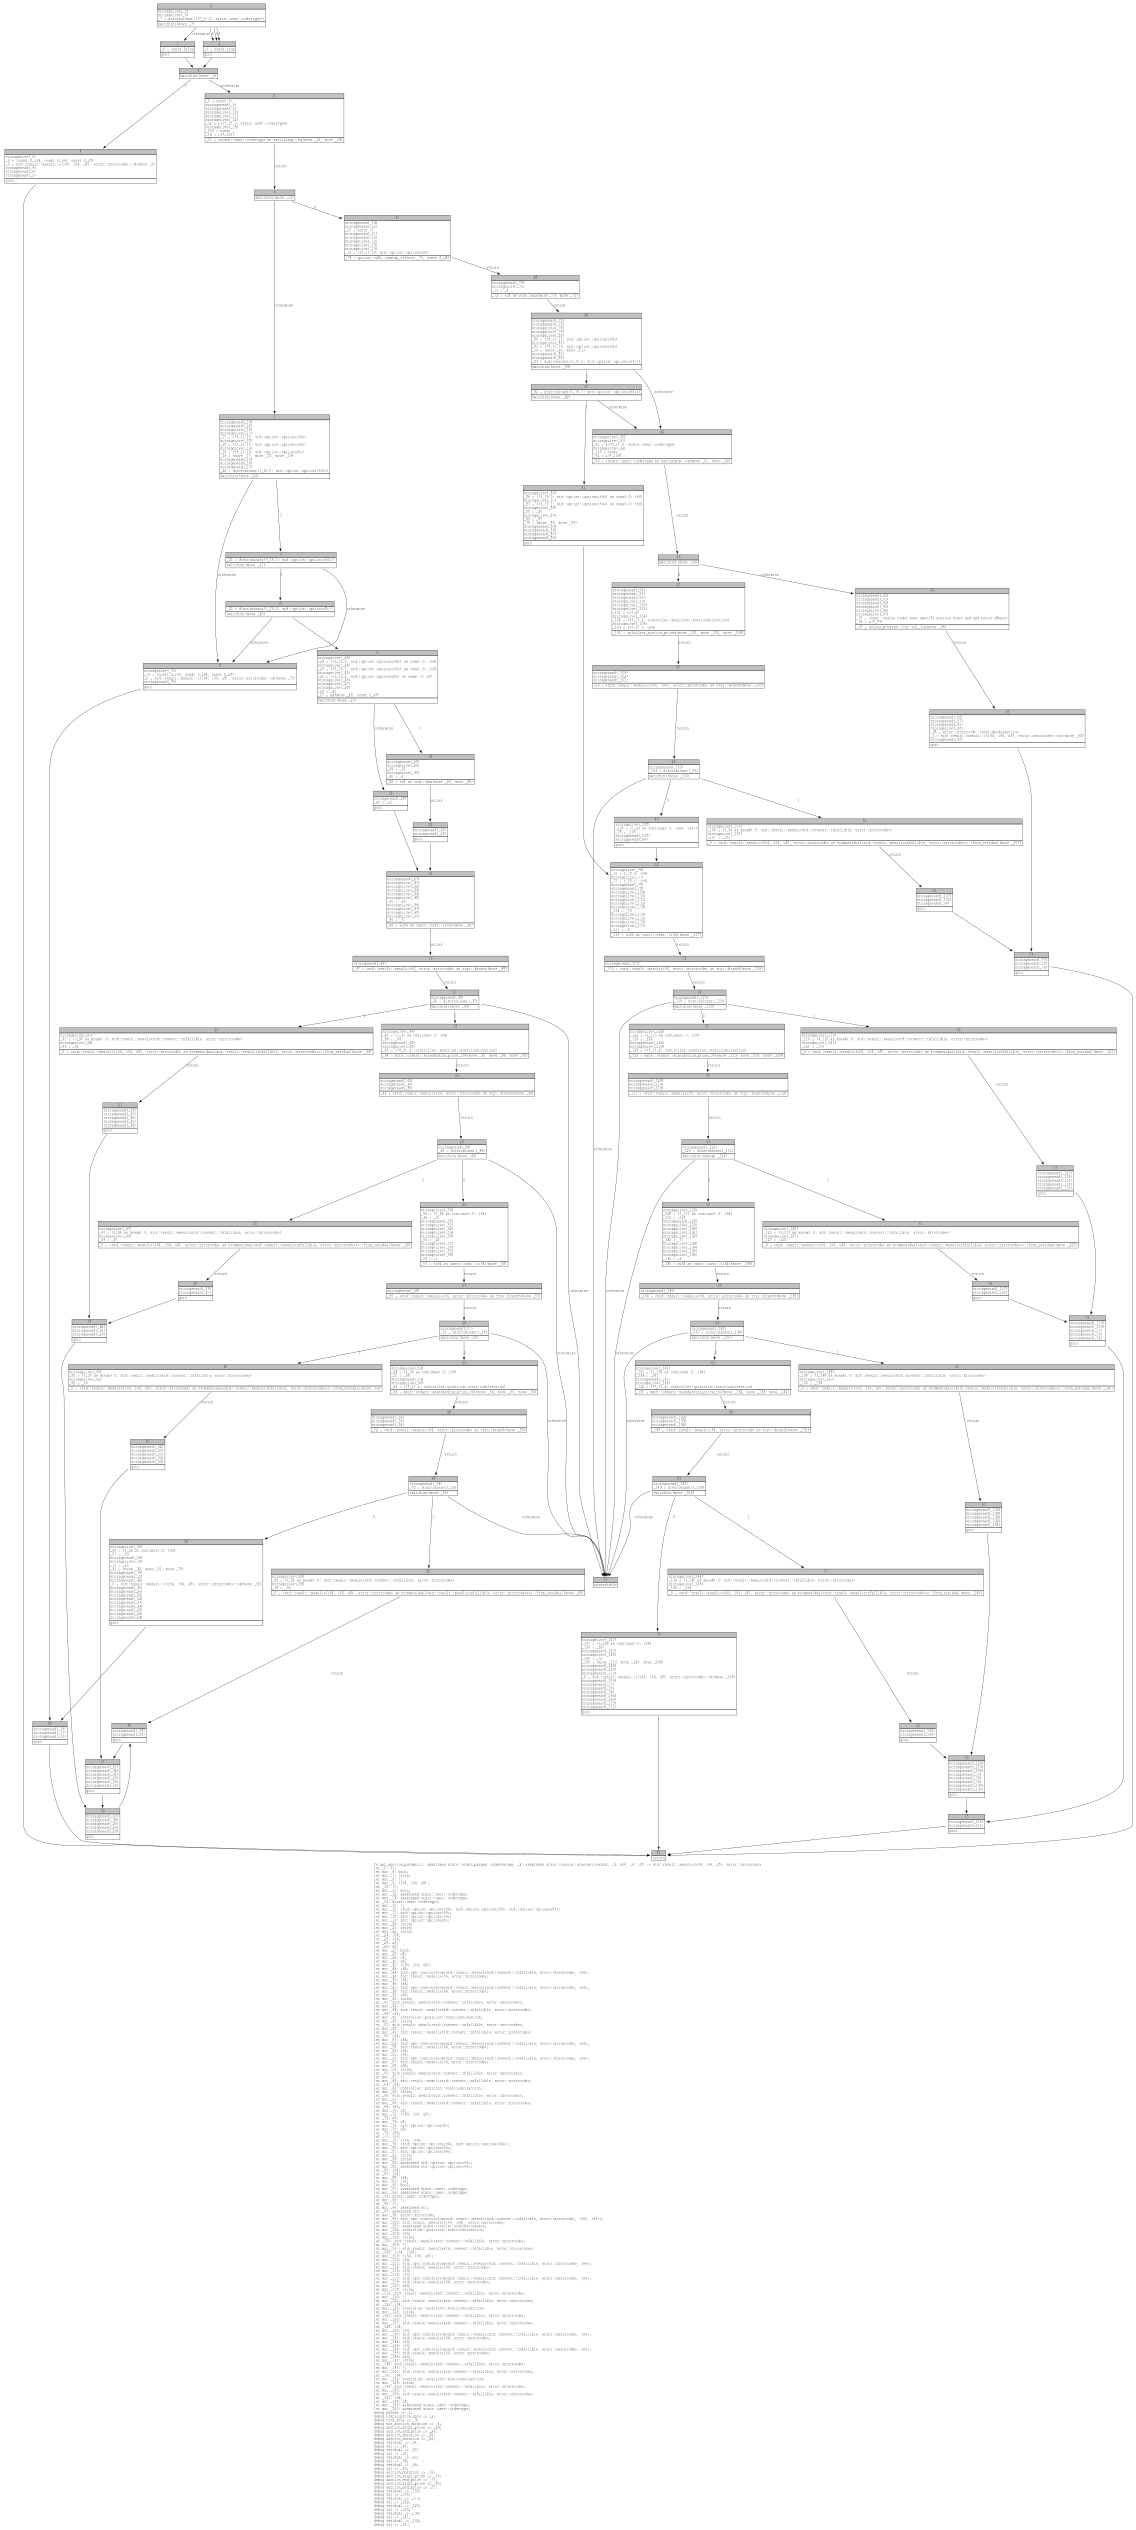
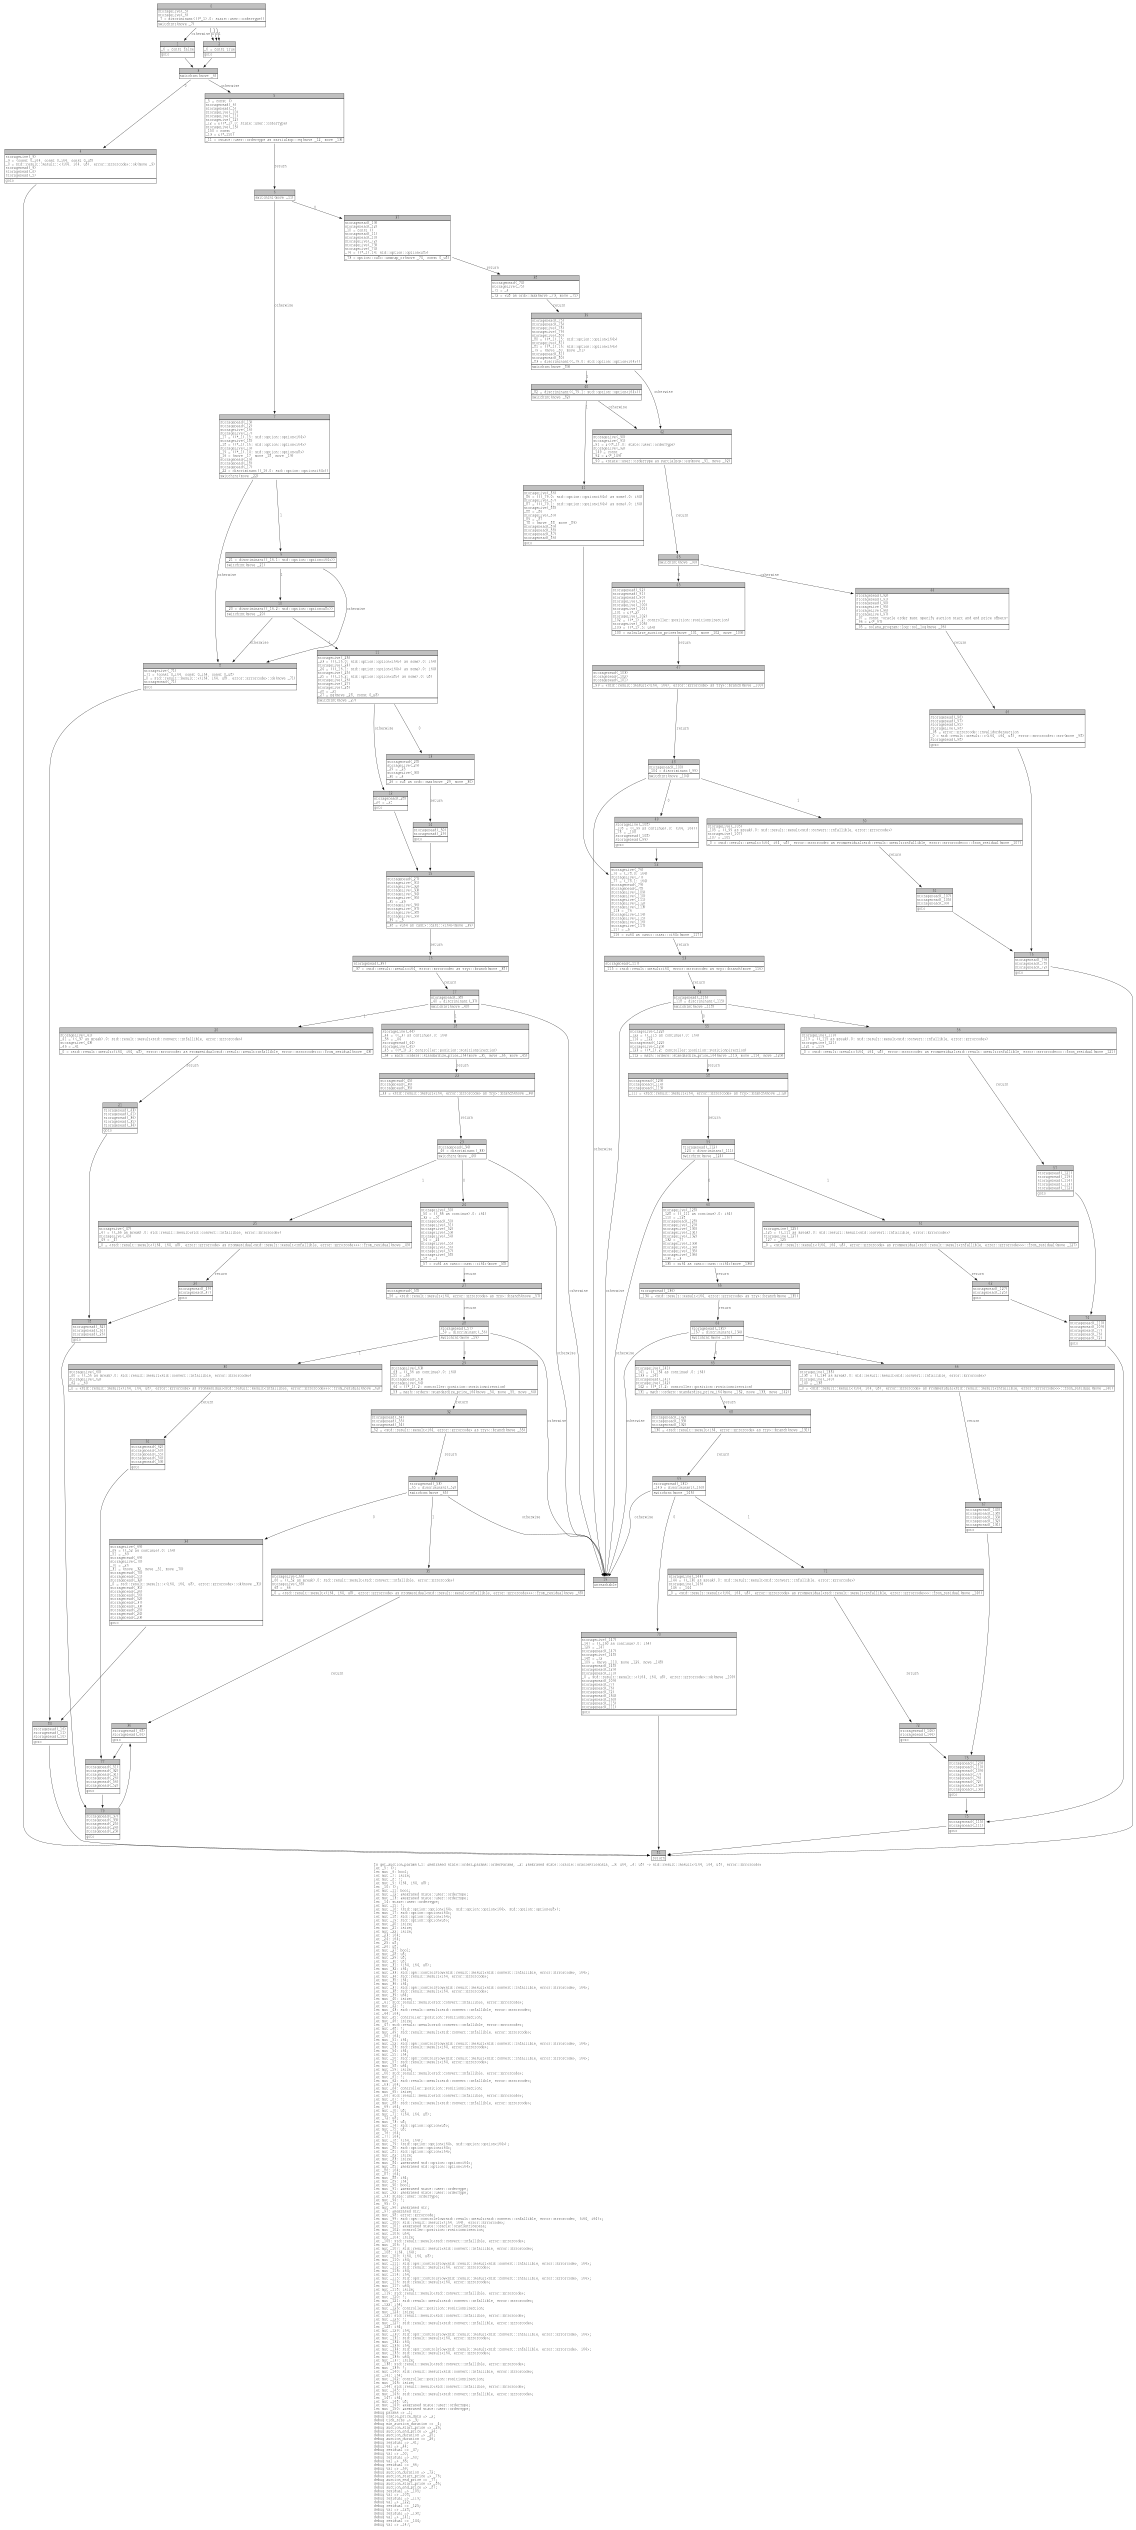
node "59": text "switchInt(unwrap _124)" -> "switchInt(move _124)"
